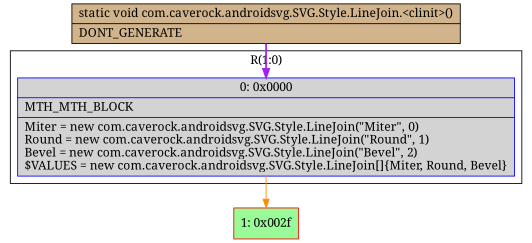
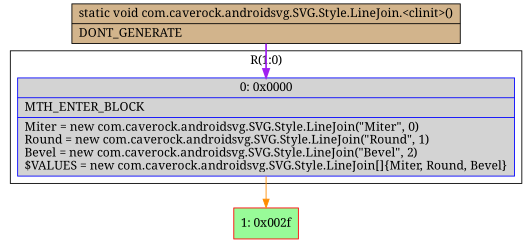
node "0: 0x0000": text "MTH_MTH_BLOCK" -> "MTH_ENTER_BLOCK"
